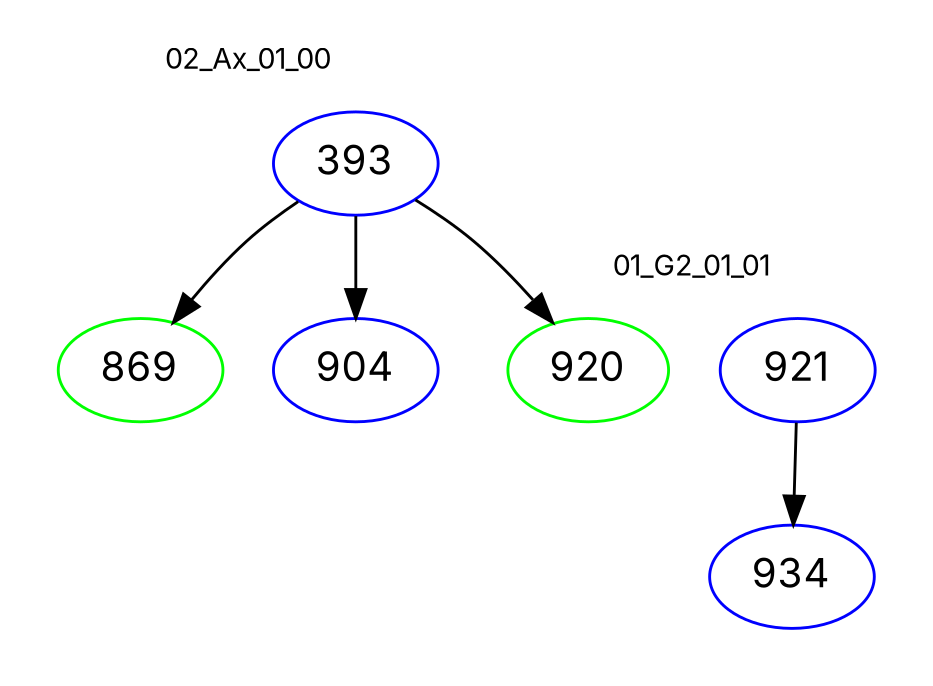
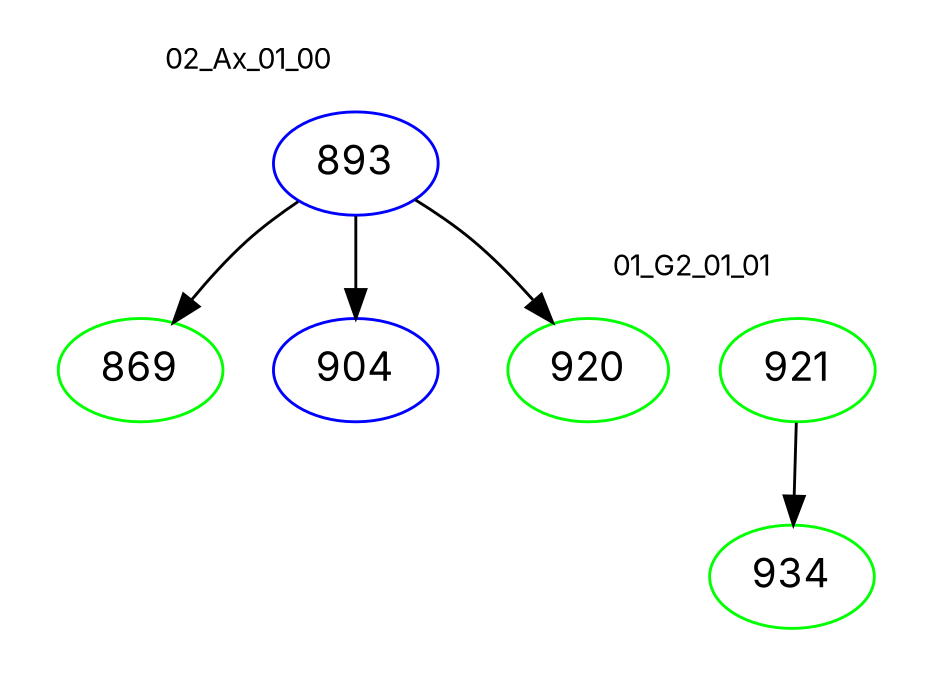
node "393": label "393" -> "893"
node "921": color blue -> green
node "934": color blue -> green
